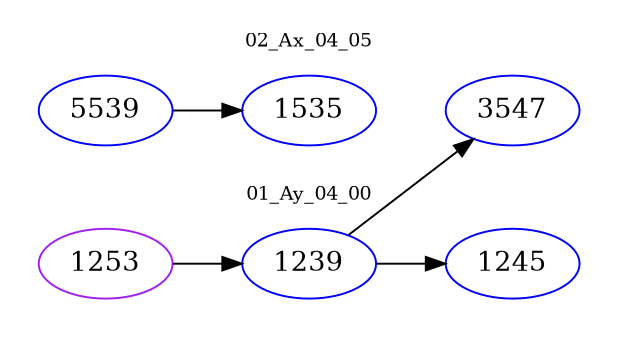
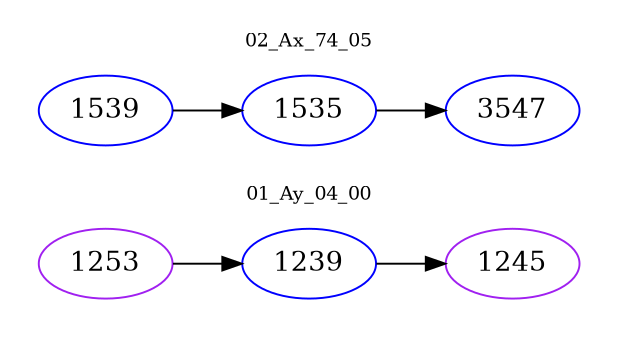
cluster "02_Ax_04_05": label "02_Ax_04_05" -> "02_Ax_74_05"
node "5539": label "5539" -> "1539"
edge "1239" -> "3547": now "1535" -> "3547"
node "1245": color blue -> purple
